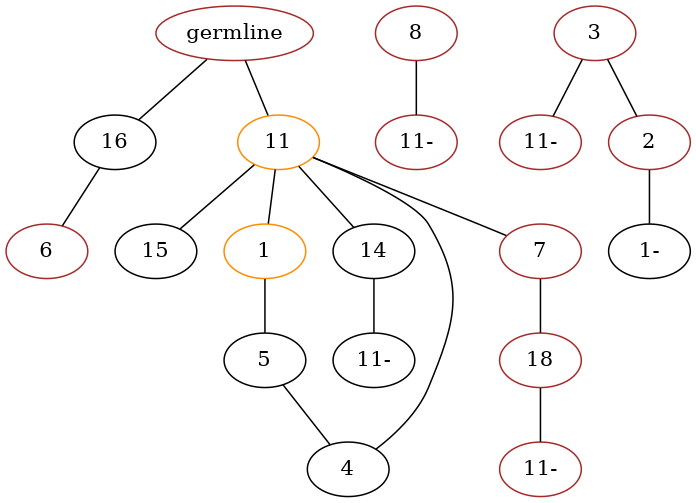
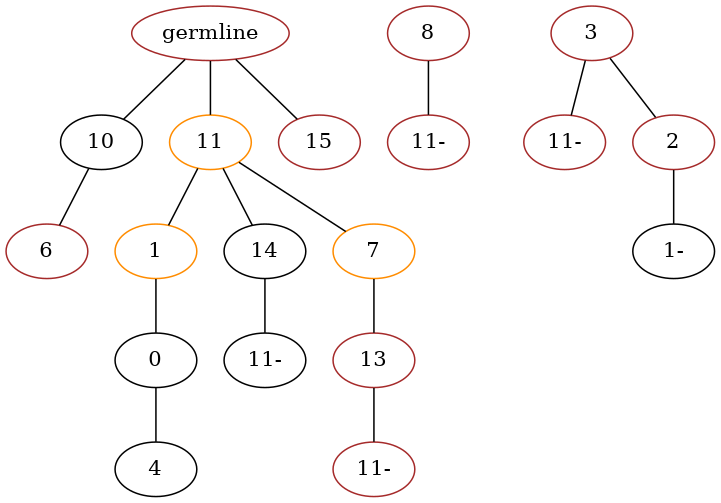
node "16": label "16" -> "10"
edge "11" -- "15": now "germline" -- "15"
node "15": color black -> brown
node "7": color brown -> darkorange
edge "11" -- "4": removed
node "5": label "5" -> "0"
node "18": label "18" -> "13"
